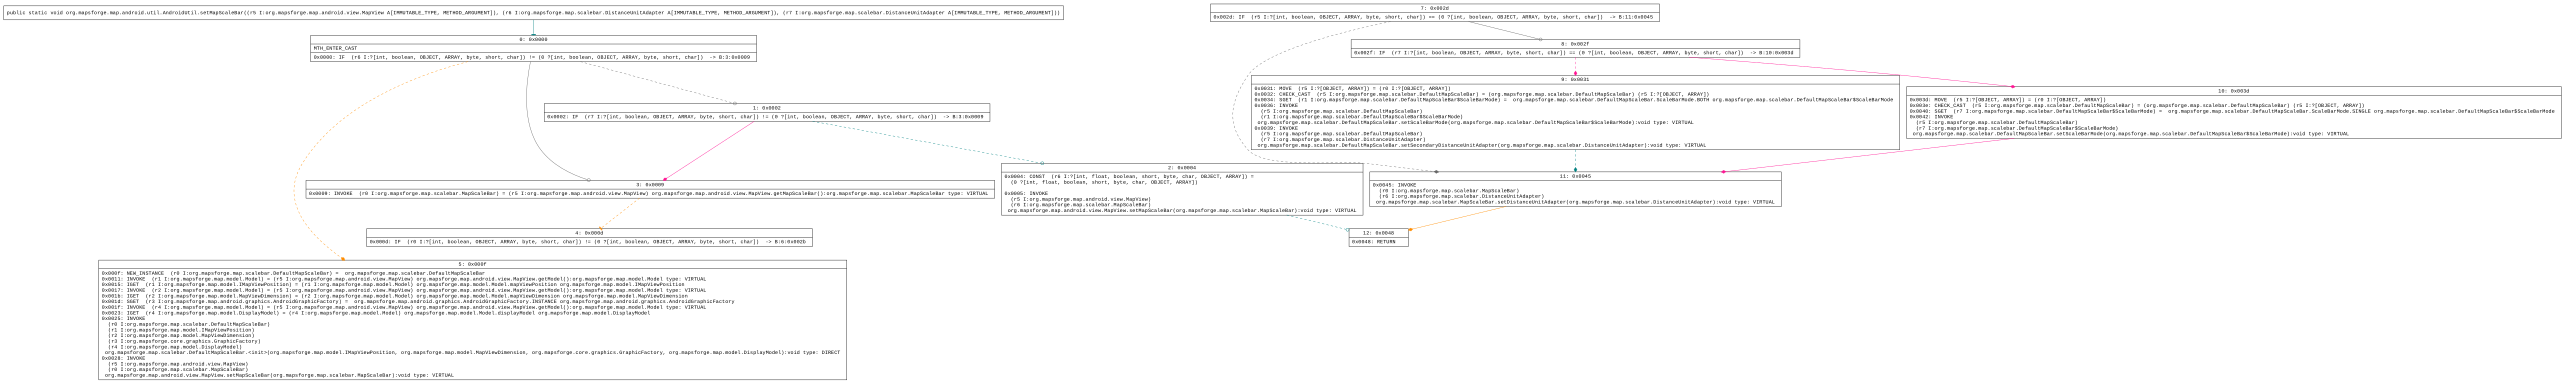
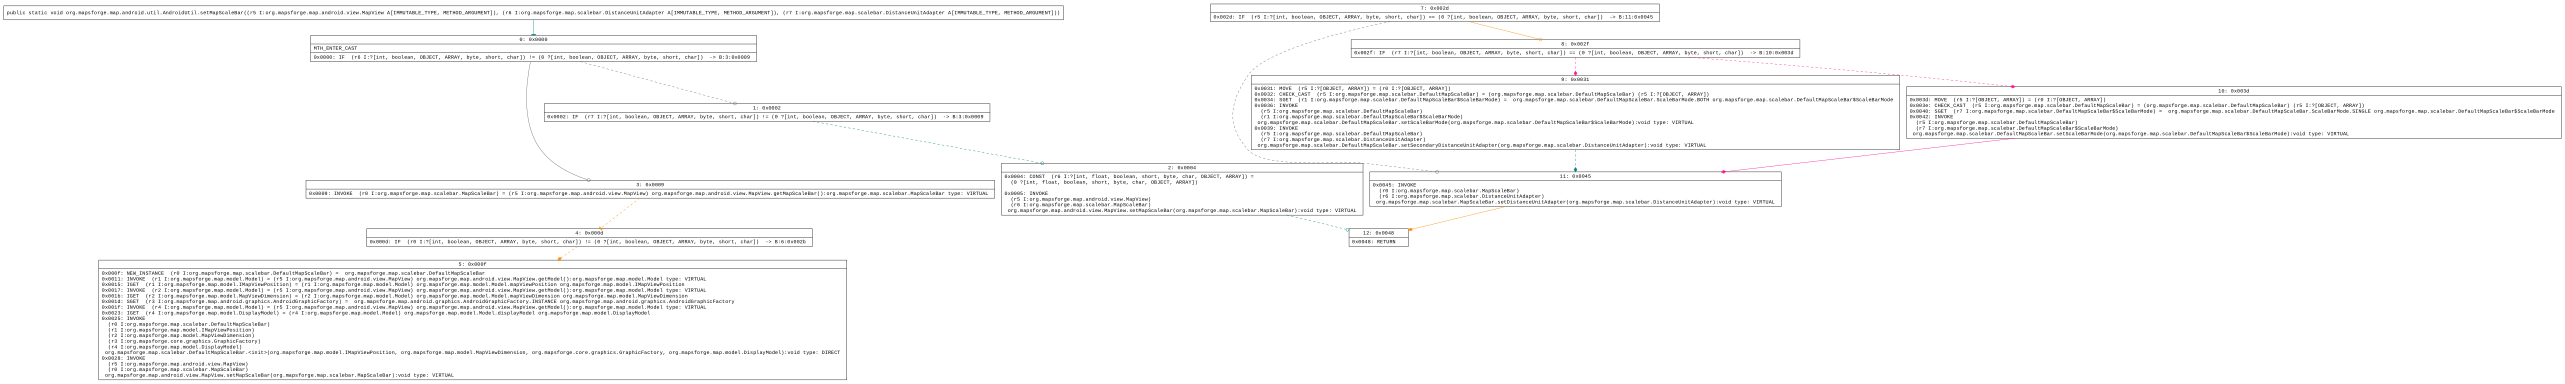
edge "7: 0x002d" -> "8: 0x002f": color gray40 -> darkorange
edge "8: 0x002f" -> "10: 0x003d": style solid -> dashed
edge "0: 0x0000" -> "5: 0x000f": now "4: 0x000d" -> "5: 0x000f"
edge "7: 0x002d" -> "11: 0x0045": arrowhead diamond -> odot
edge "1: 0x0002" -> "3: 0x0009": removed
